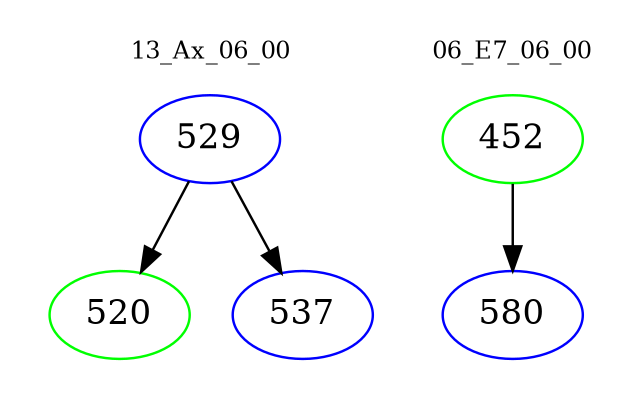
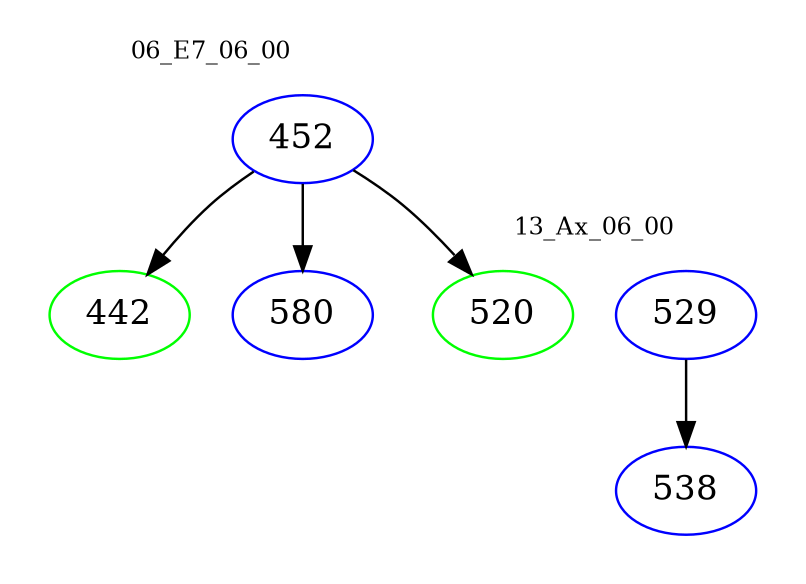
node "452": color green -> blue
edge "529" -> "520": now "452" -> "520"
node "442": added
node "537": label "537" -> "538"
